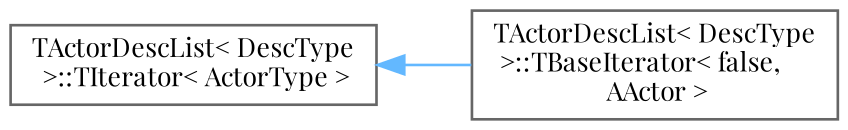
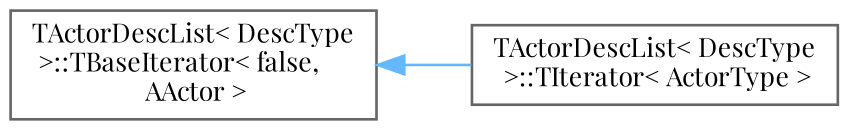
edge "TActorDescList< DescType >::TBaseIterator< false, AActor >" -> "TActorDescList< DescType >::TIterator< ActorType >": reversed
